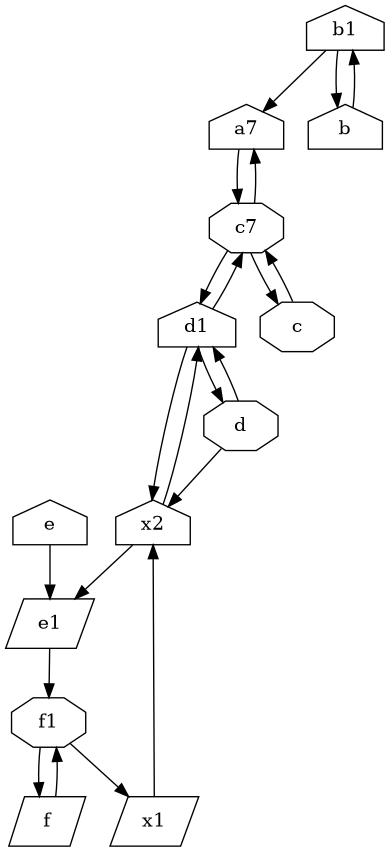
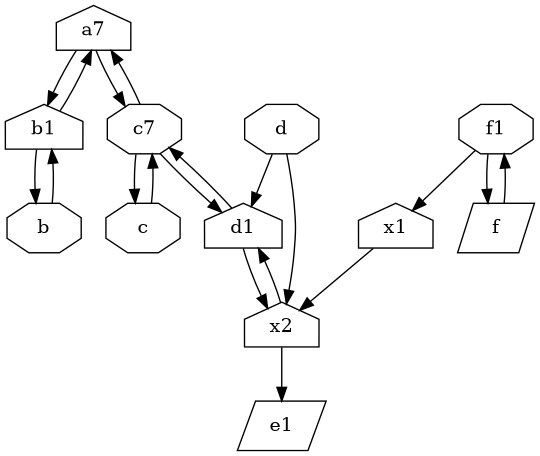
edge "a7" -> "b1": added
node "b": shape house -> octagon
edge "d1" -> "d": removed
node "e": removed
edge "e1" -> "f1": removed
node "x1": shape parallelogram -> house
